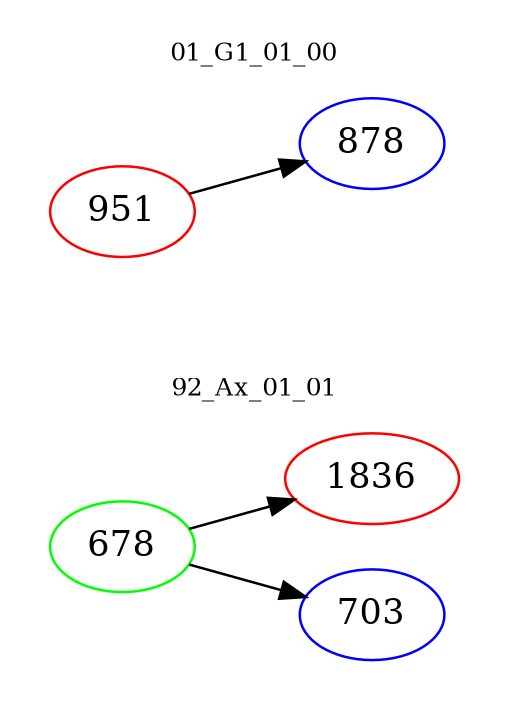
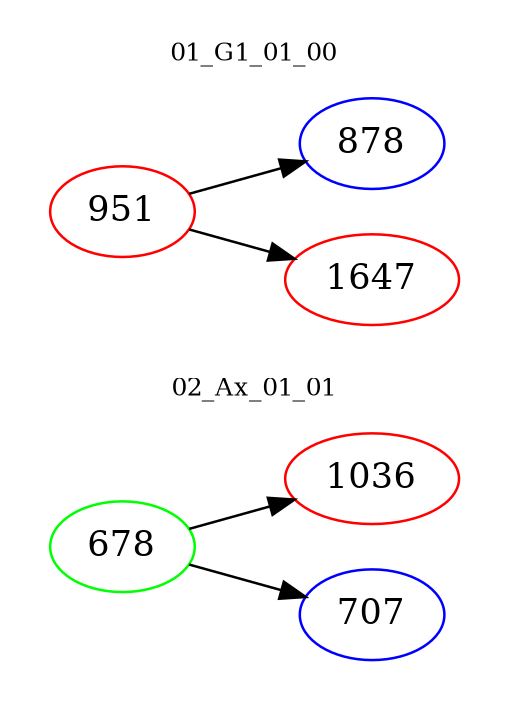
node "1647": added
cluster "92_Ax_01_01": label "92_Ax_01_01" -> "02_Ax_01_01"
node "1836": label "1836" -> "1036"
node "703": label "703" -> "707"
